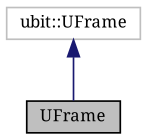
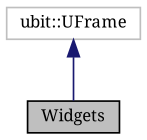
node "UFrame": label "UFrame" -> "Widgets"
